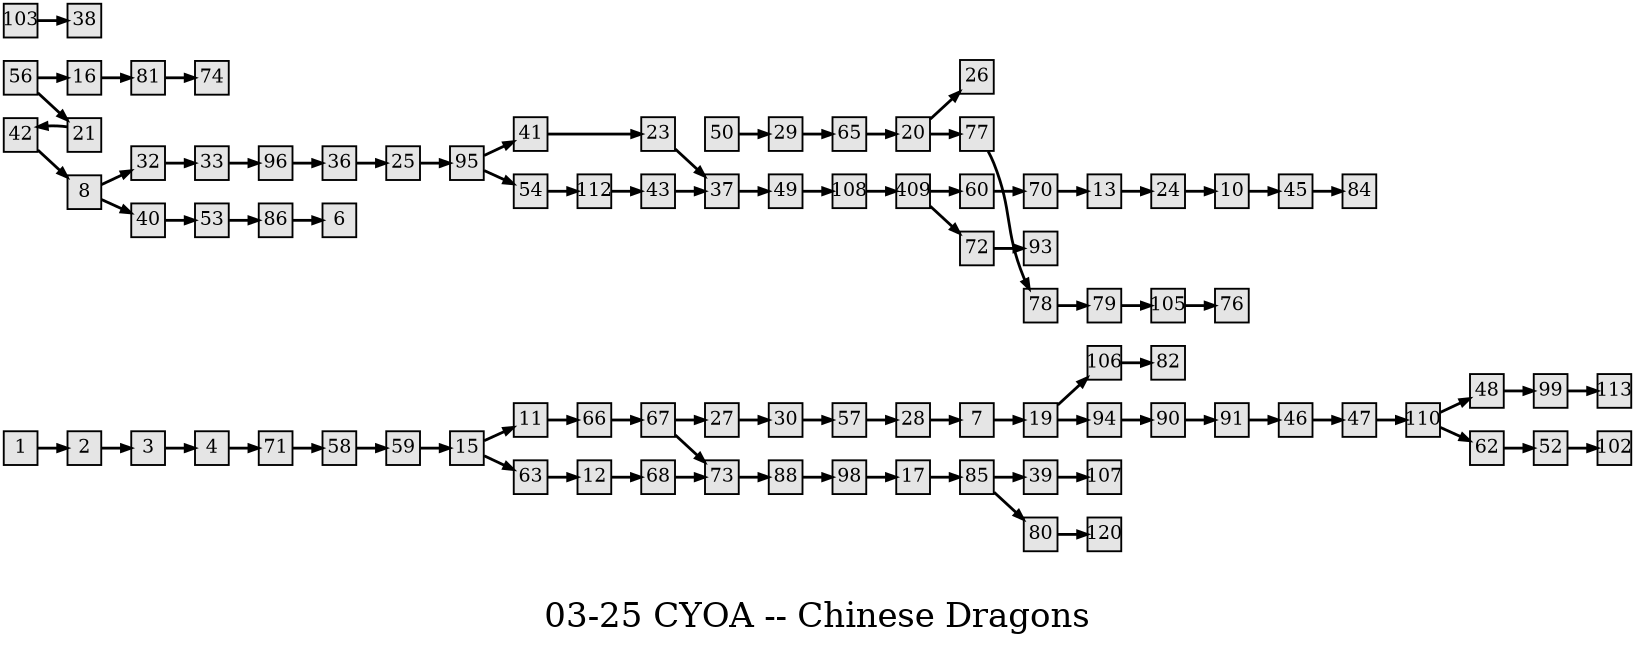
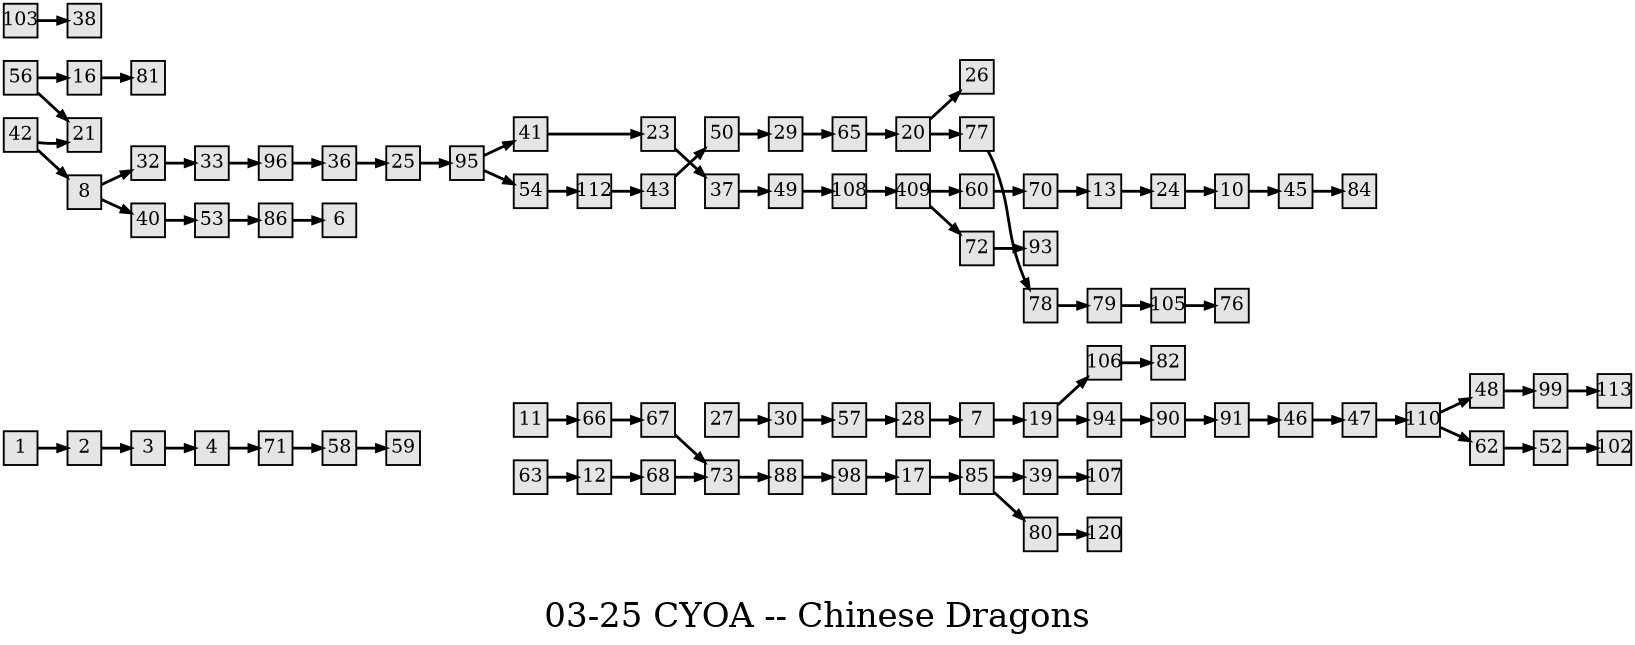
node "74": removed
edge "21" -> "42": reversed
edge "43" -> "37": now "43" -> "50"
edge "67" -> "27": removed
node "15": removed
